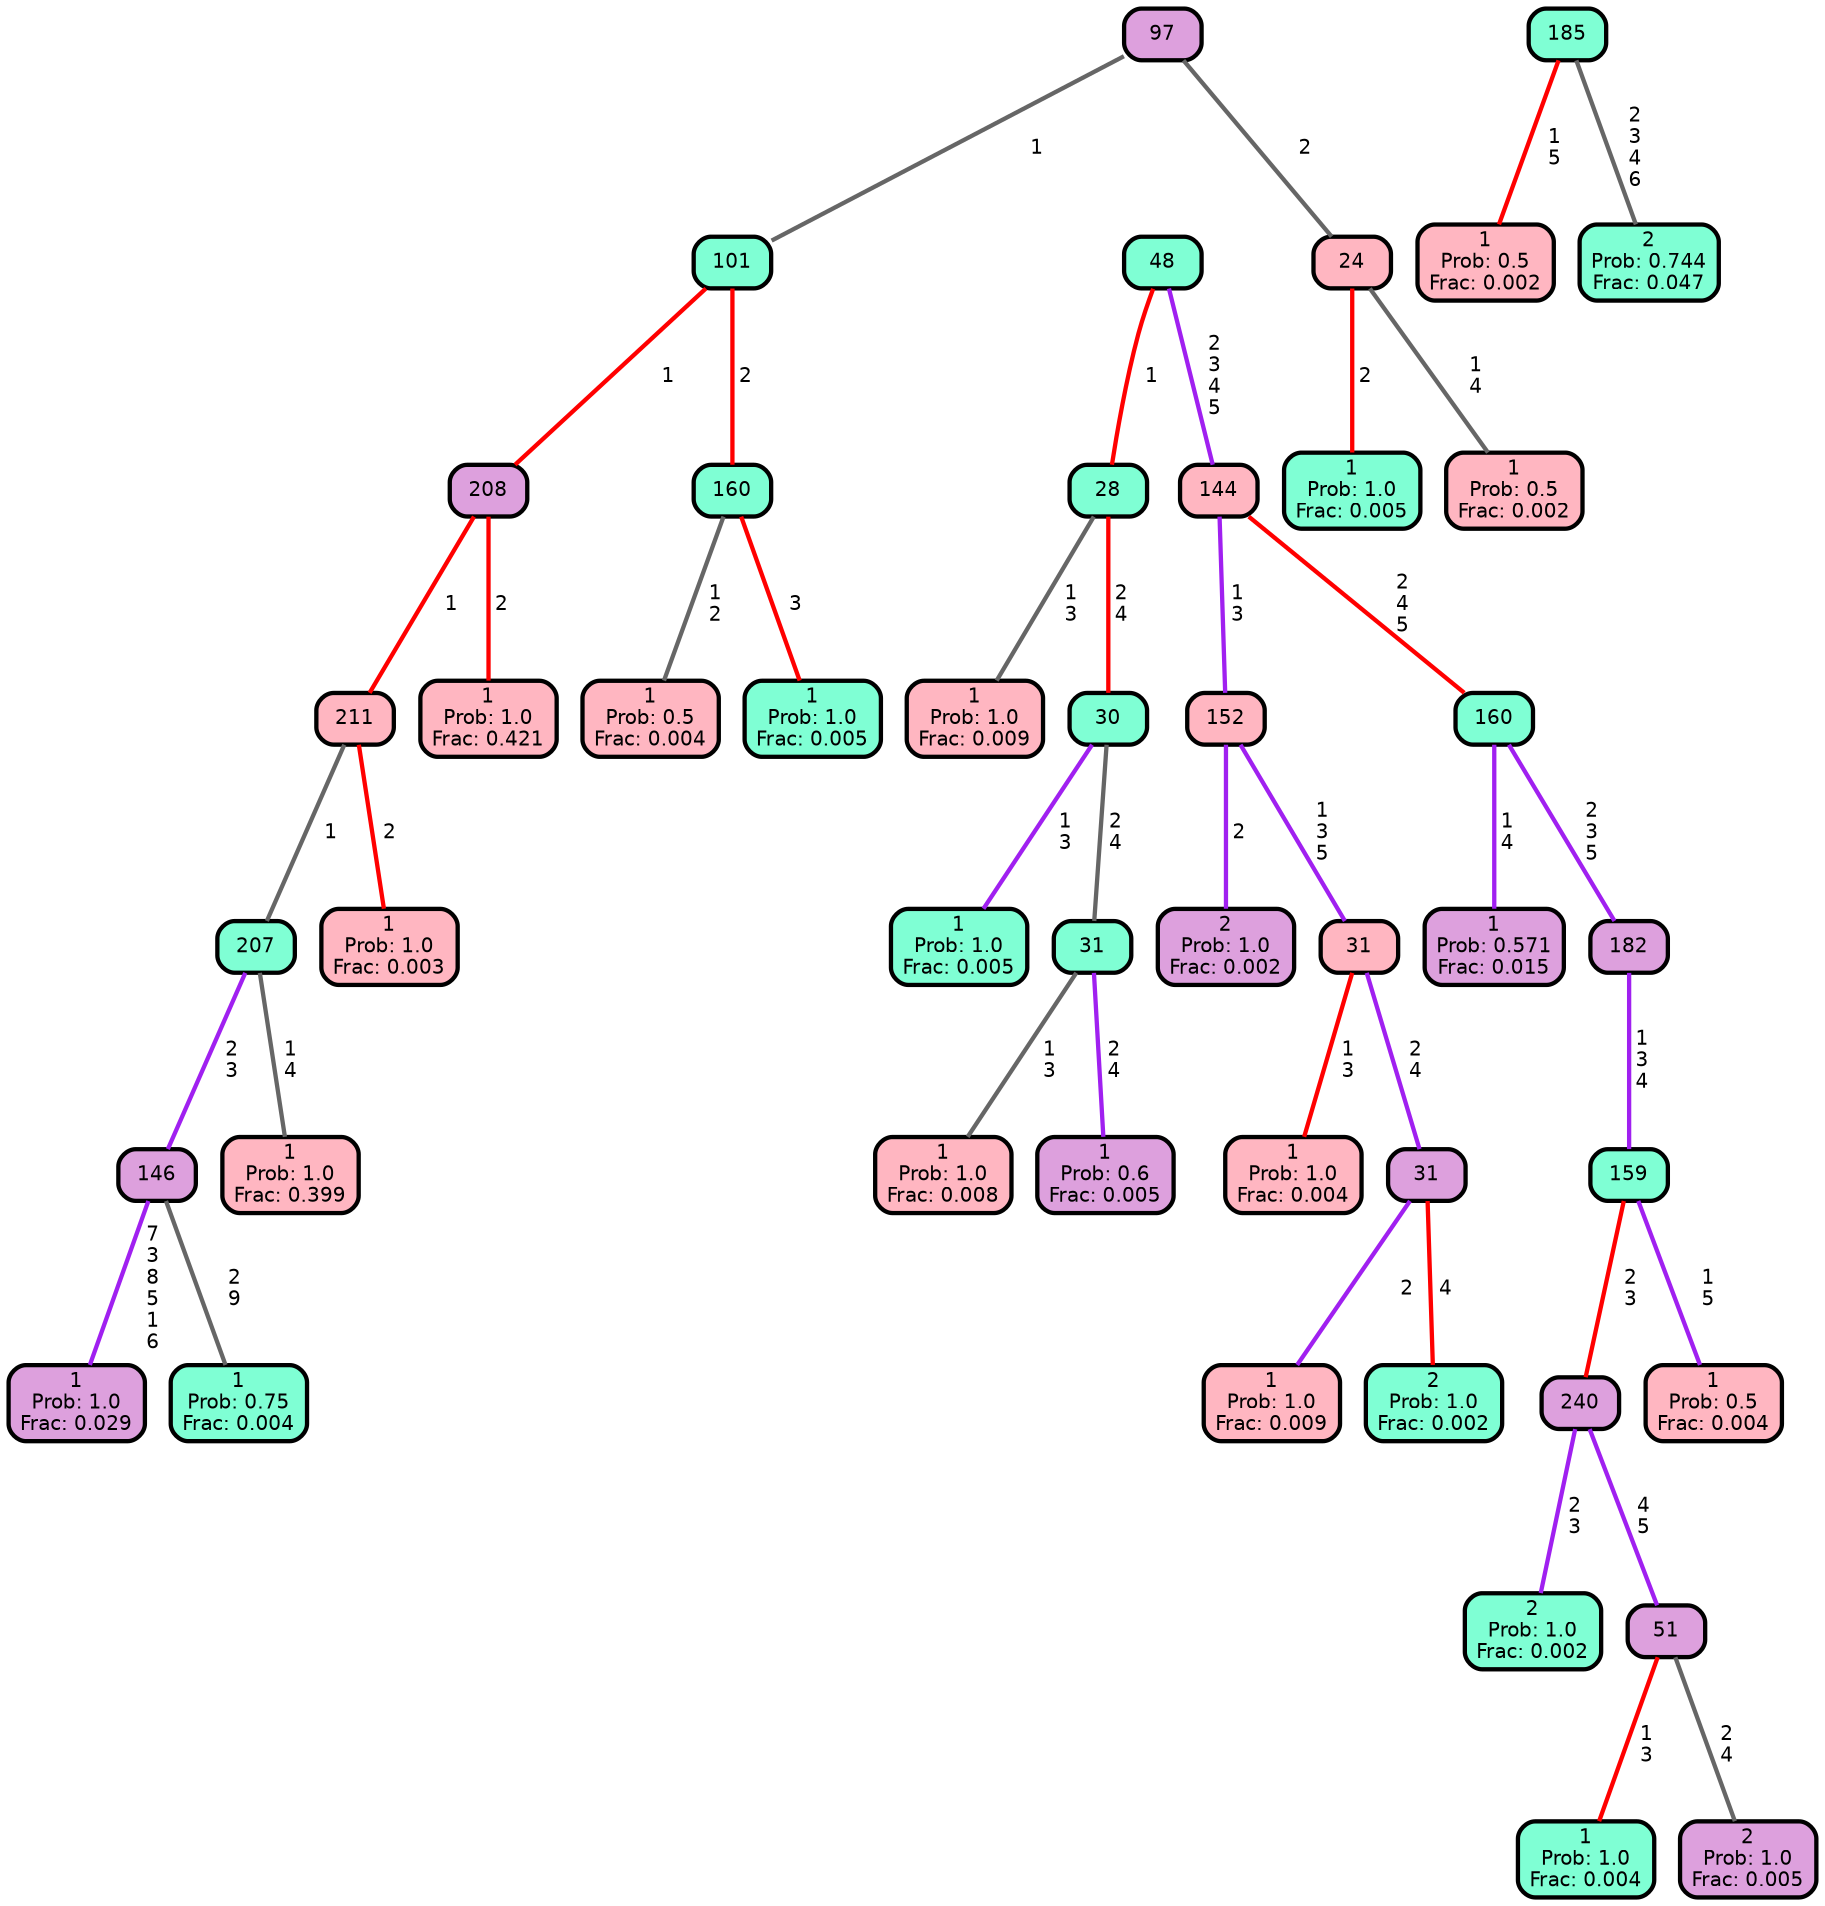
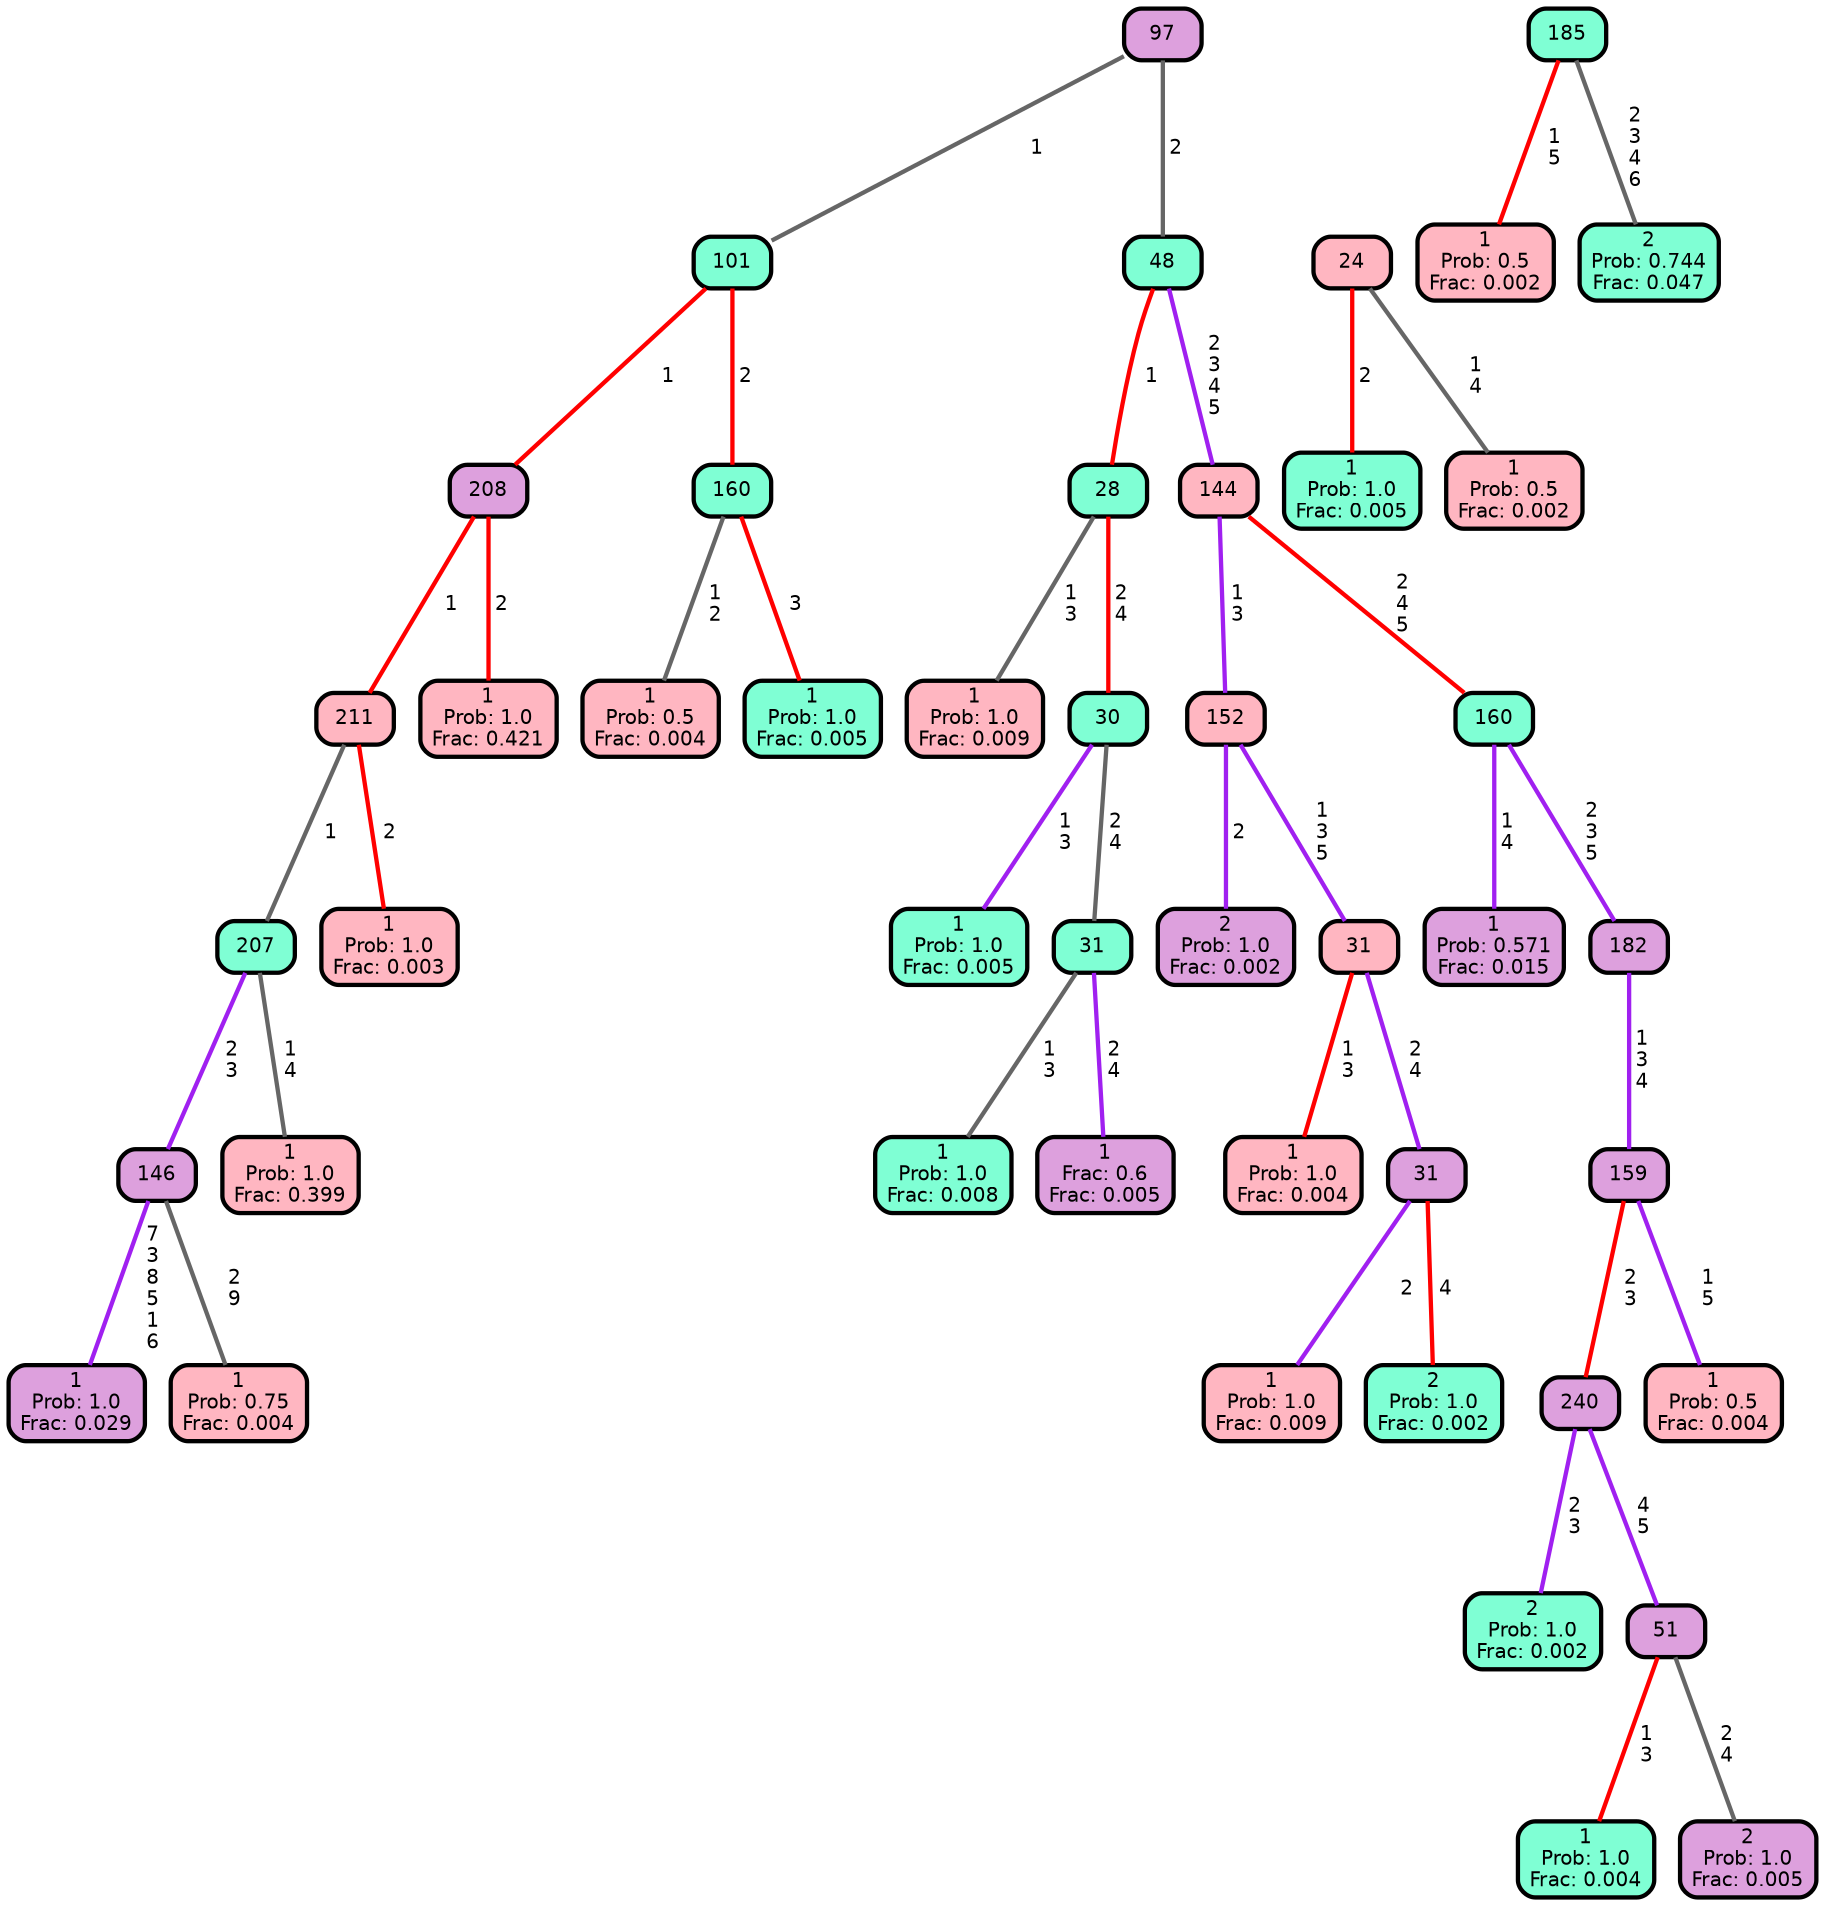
edge "97" -- "24": now "97" -- "48"
node "1 Prob: 1.0 Frac: 0.008": fillcolor lightpink -> aquamarine
node "1 Prob: 0.6 Frac: 0.005": label "1 Prob: 0.6 Frac: 0.005" -> "1 Frac: 0.6 Frac: 0.005"
node "159": fillcolor aquamarine -> plum
node "1 Prob: 0.75 Frac: 0.004": fillcolor aquamarine -> lightpink
